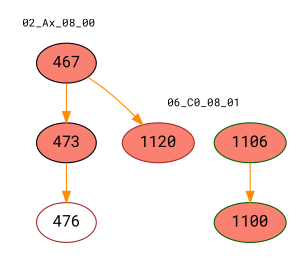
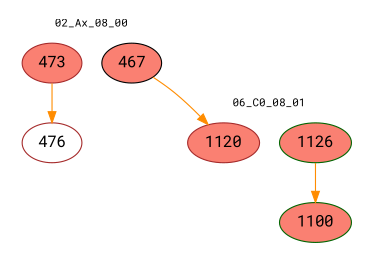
edge "467" -> "473": removed
node "473": color black -> brown
node "1106": label "1106" -> "1126"
